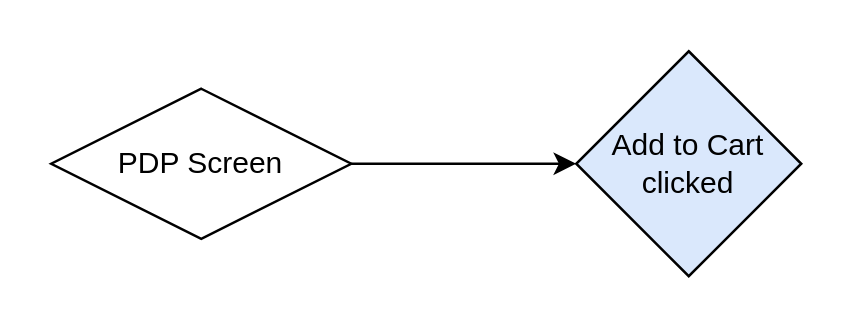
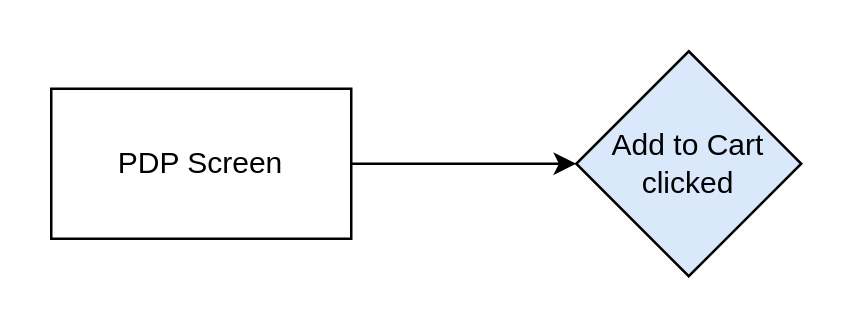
node "PDP Screen": shape diamond -> rectangle
